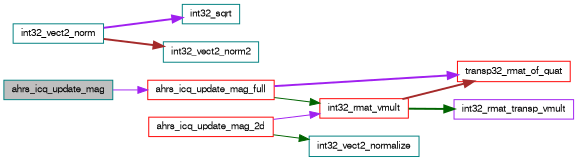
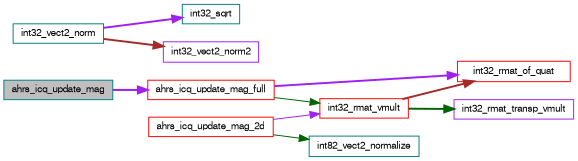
node "int32_vect2_norm2": color teal -> purple
node "transp32_rmat_of_quat": label "transp32_rmat_of_quat" -> "int32_rmat_of_quat"
edge "ahrs_icq_update_mag" -> "ahrs_icq_update_mag_full": style solid -> bold
node "int32_vect2_normalize": label "int32_vect2_normalize" -> "int82_vect2_normalize"
